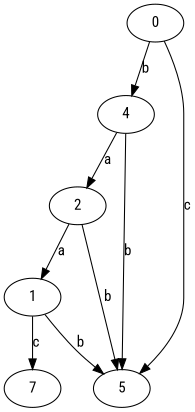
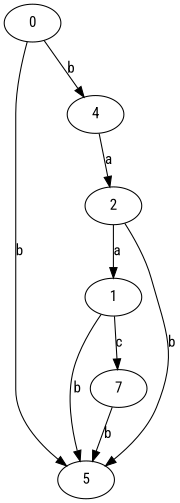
edge "0" -> "5": label "c" -> "b"
edge "4" -> "5": now "7" -> "5"
